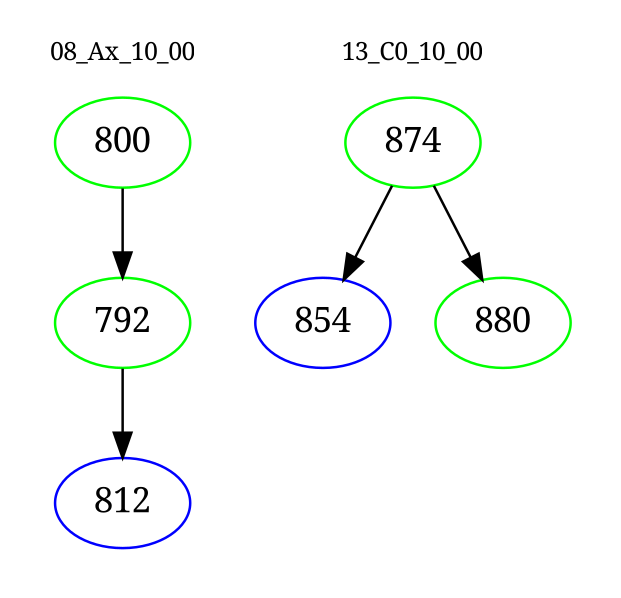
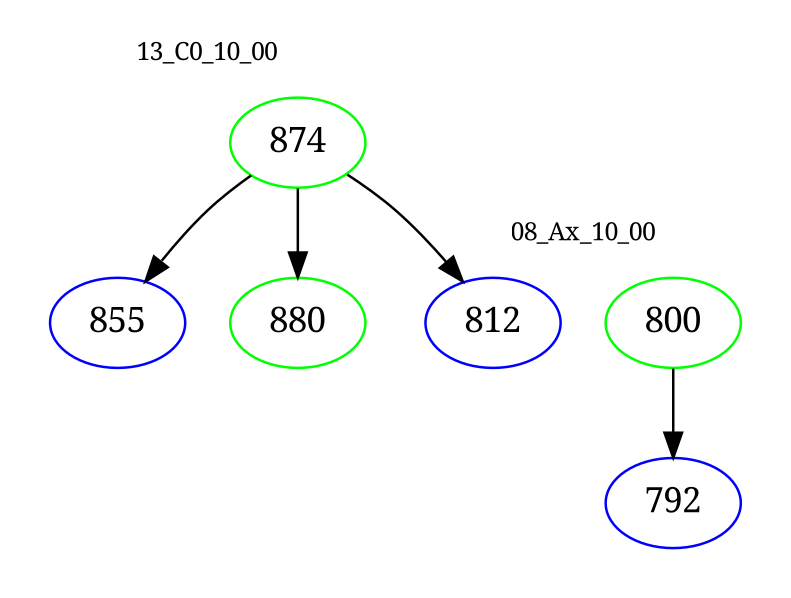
node "792": color green -> blue
node "854": label "854" -> "855"
edge "792" -> "812": now "874" -> "812"
